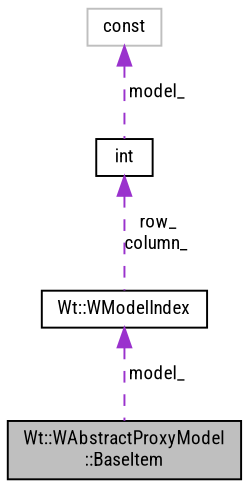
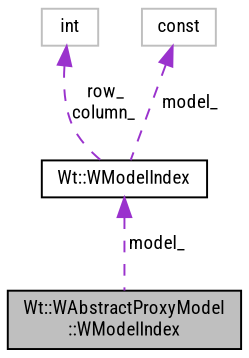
edge "int" -> "const": now "Wt::WModelIndex" -> "const"
node "int": color black -> grey75
node "Wt::WAbstractProxyModel ::BaseItem": label "Wt::WAbstractProxyModel ::BaseItem" -> "Wt::WAbstractProxyModel ::WModelIndex"
